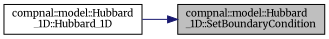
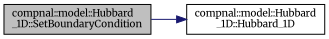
edge "compnal::model::Hubbard _1D::Hubbard_1D" -> "compnal::model::Hubbard _1D::SetBoundaryCondition": reversed
